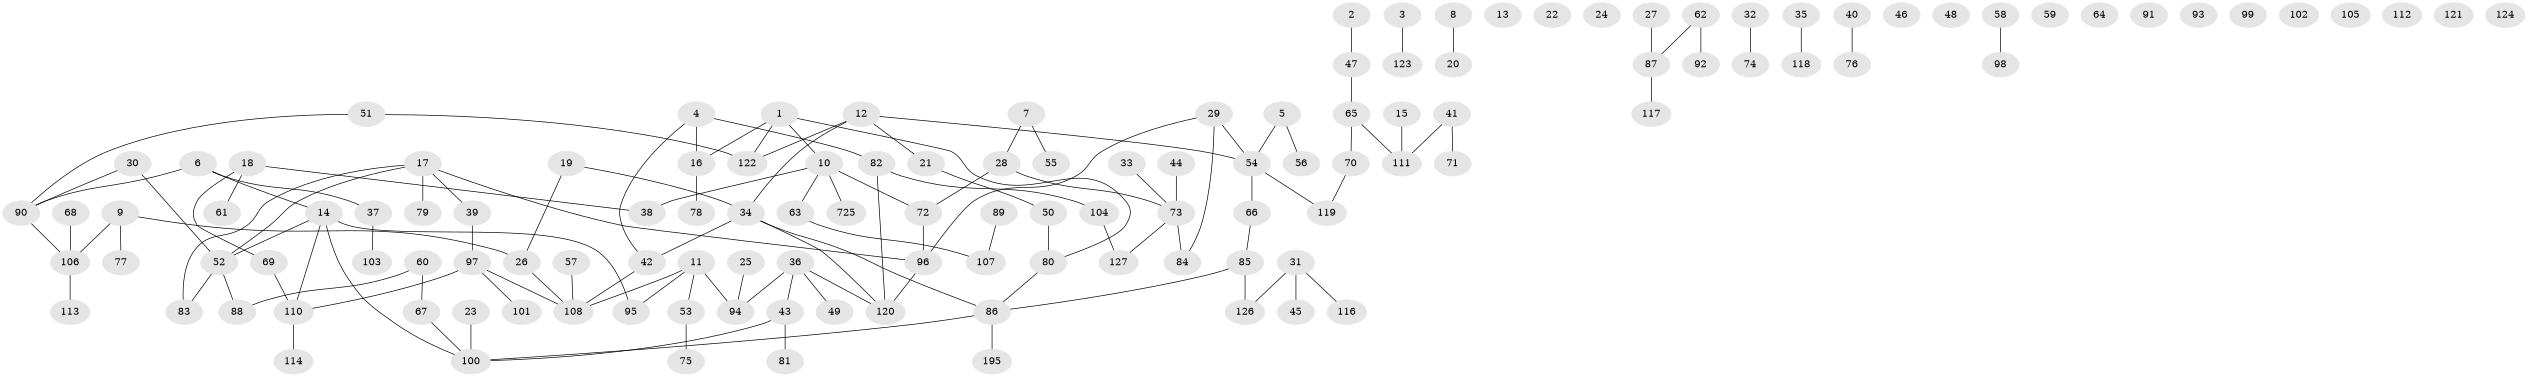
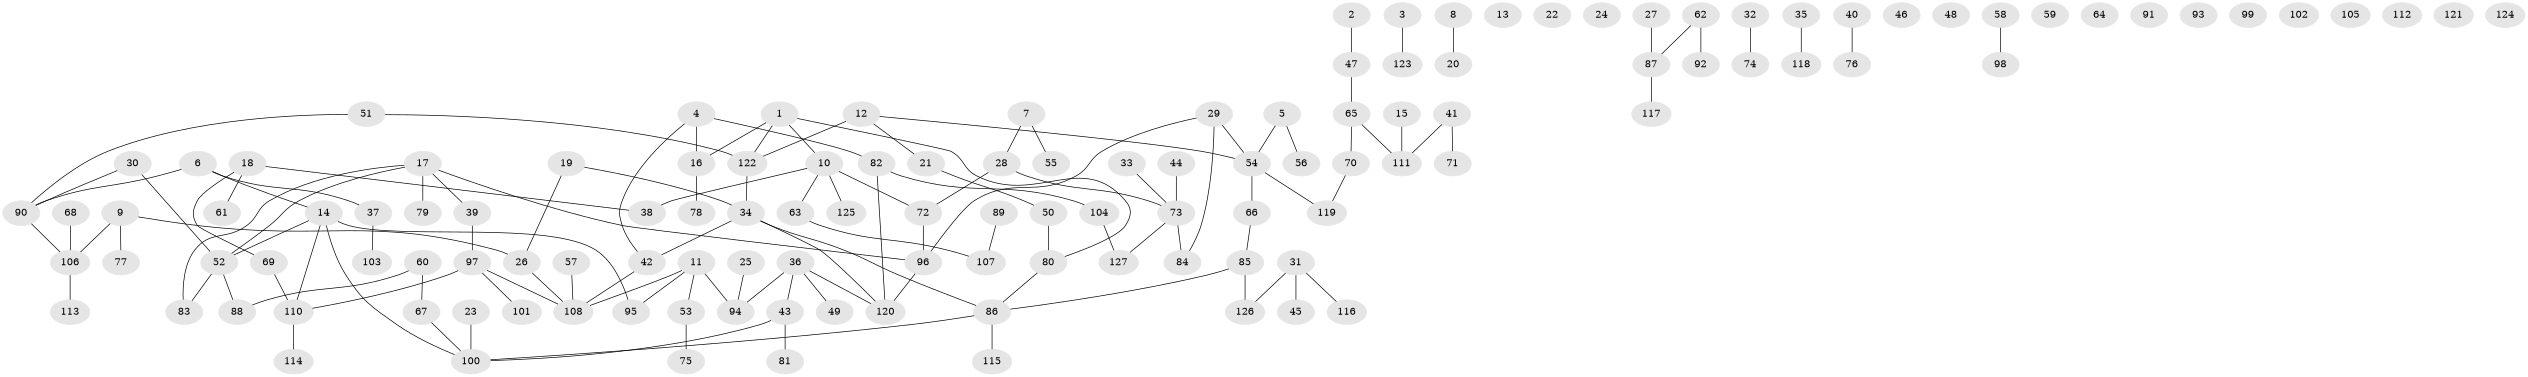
edge "12" -- "34": now "122" -- "34"
node "725": label "725" -> "125"
node "195": label "195" -> "115"
